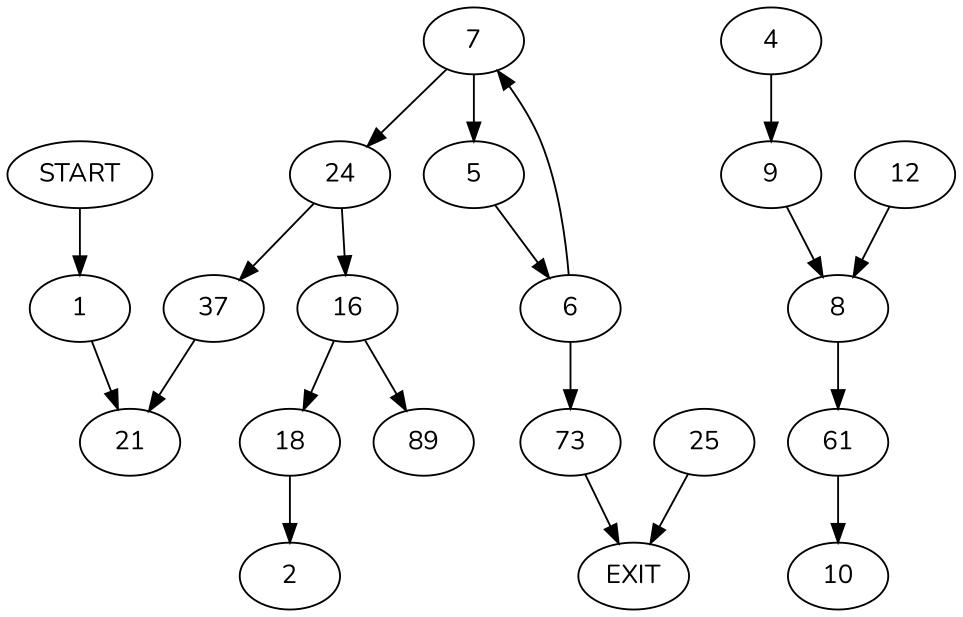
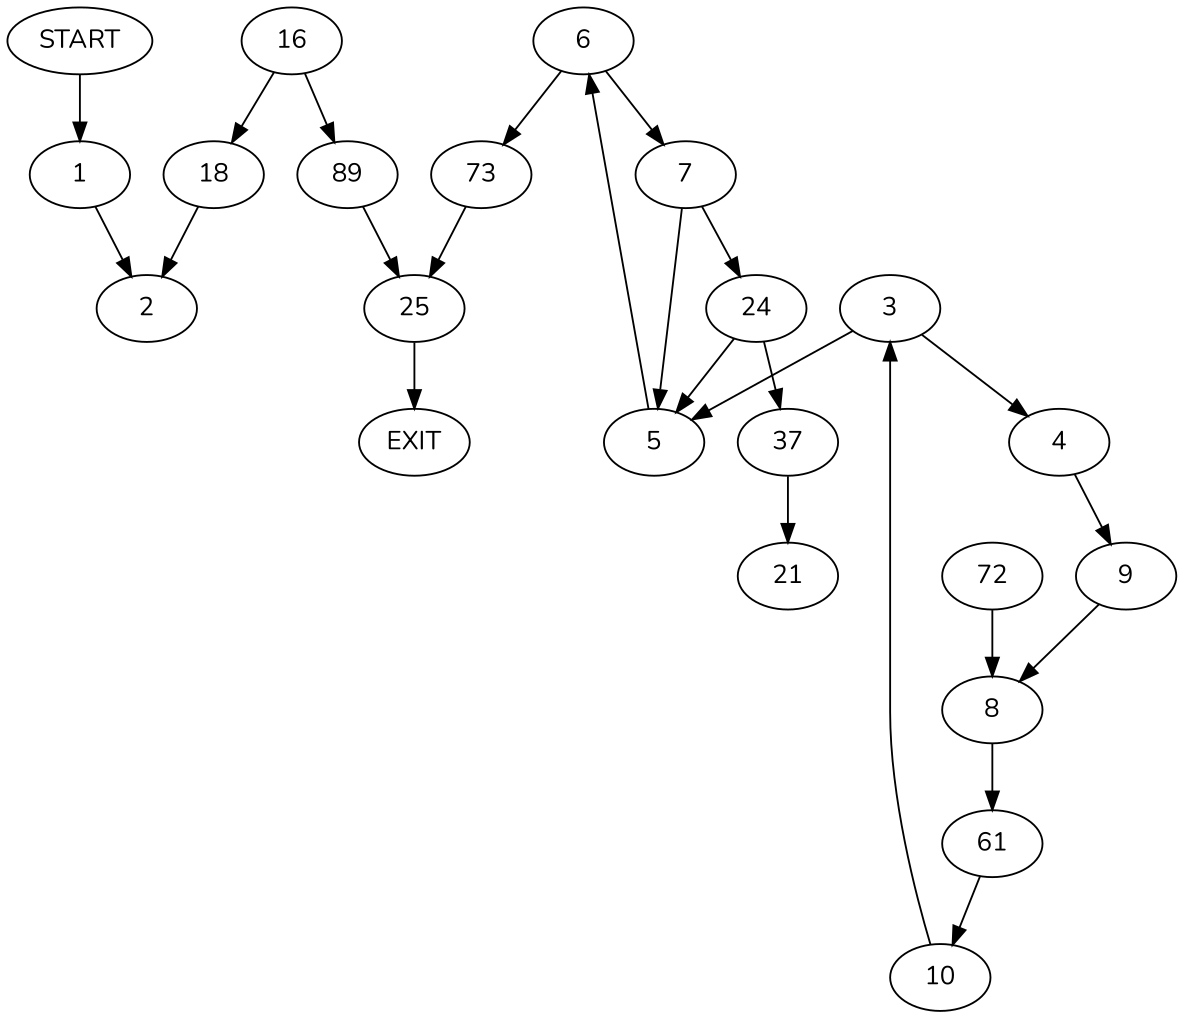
node "12": label "12" -> "72"
edge "24" -> "16": now "24" -> "5"
edge "89" -> "25": added
node "3": added
edge "1" -> "21": now "1" -> "2"
edge "73" -> "EXIT": now "73" -> "25"
